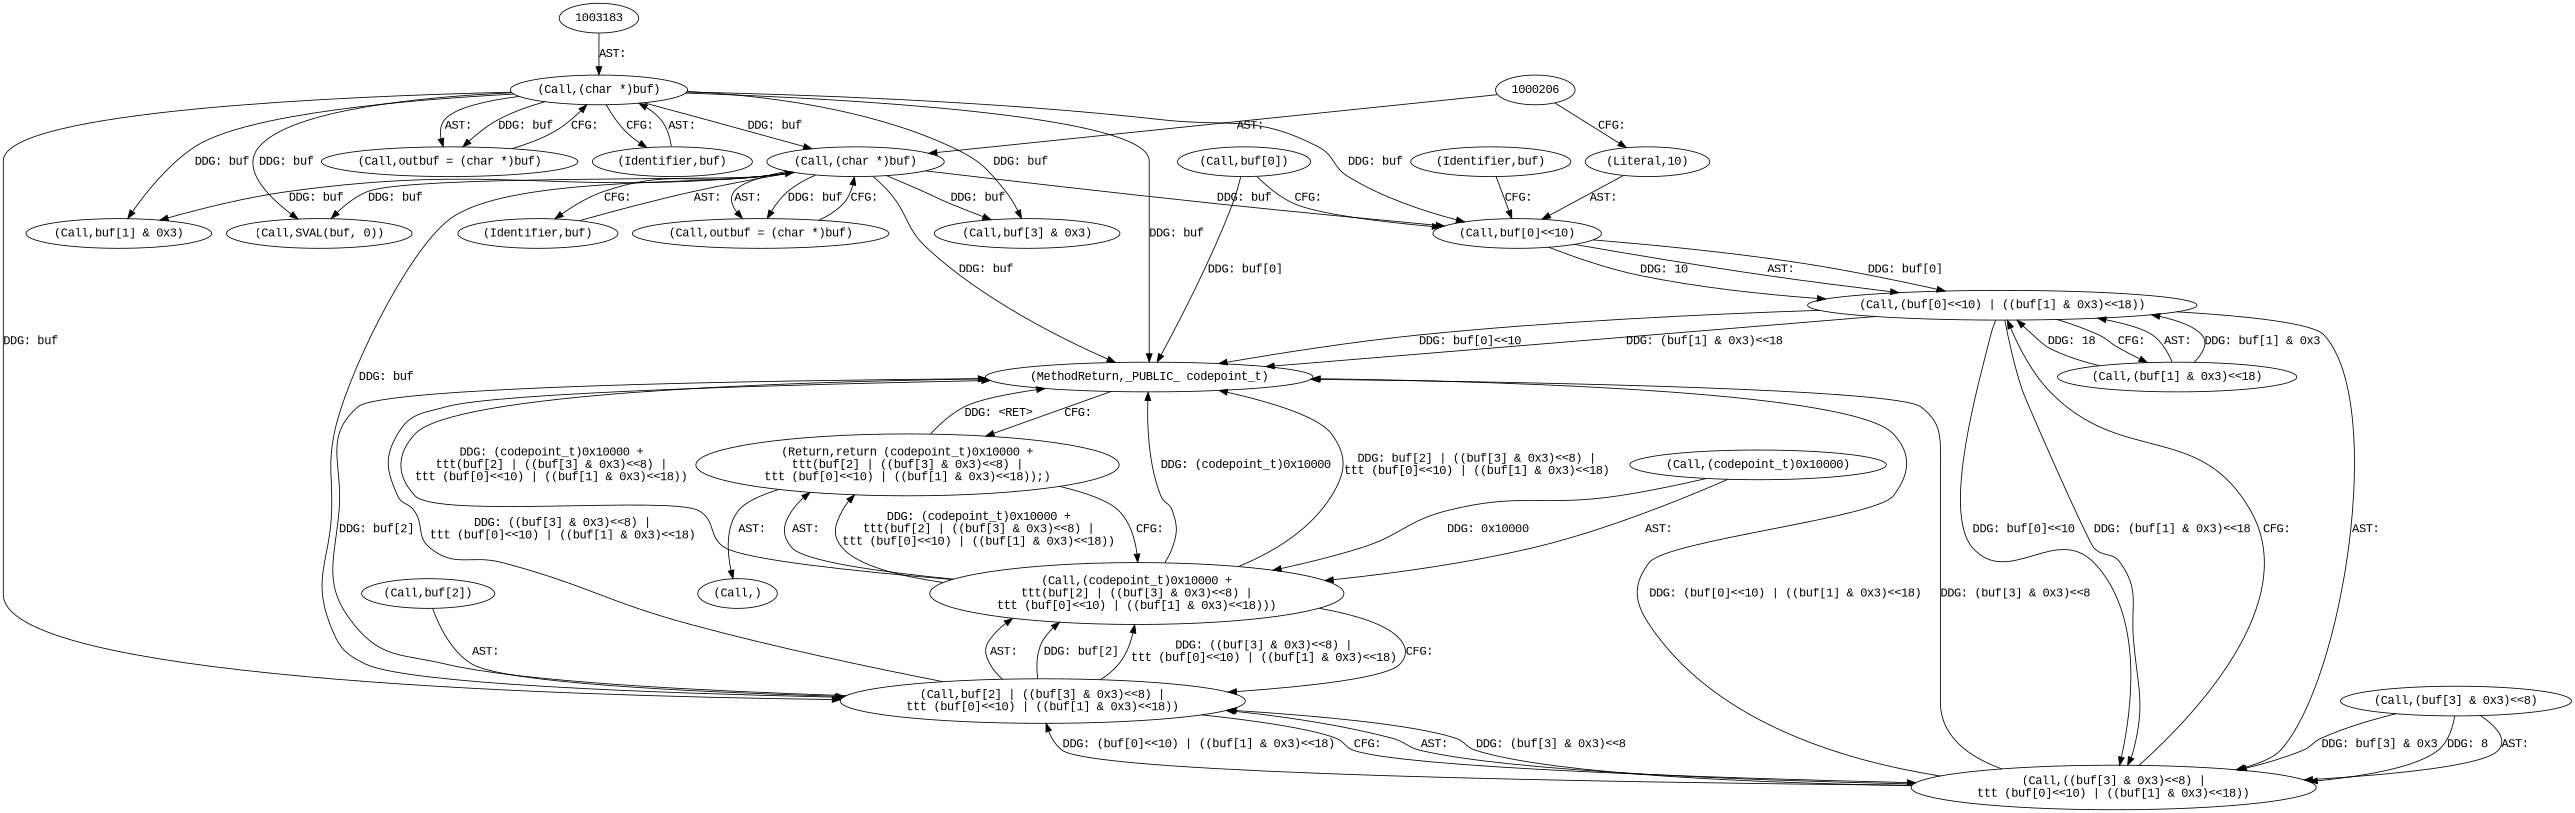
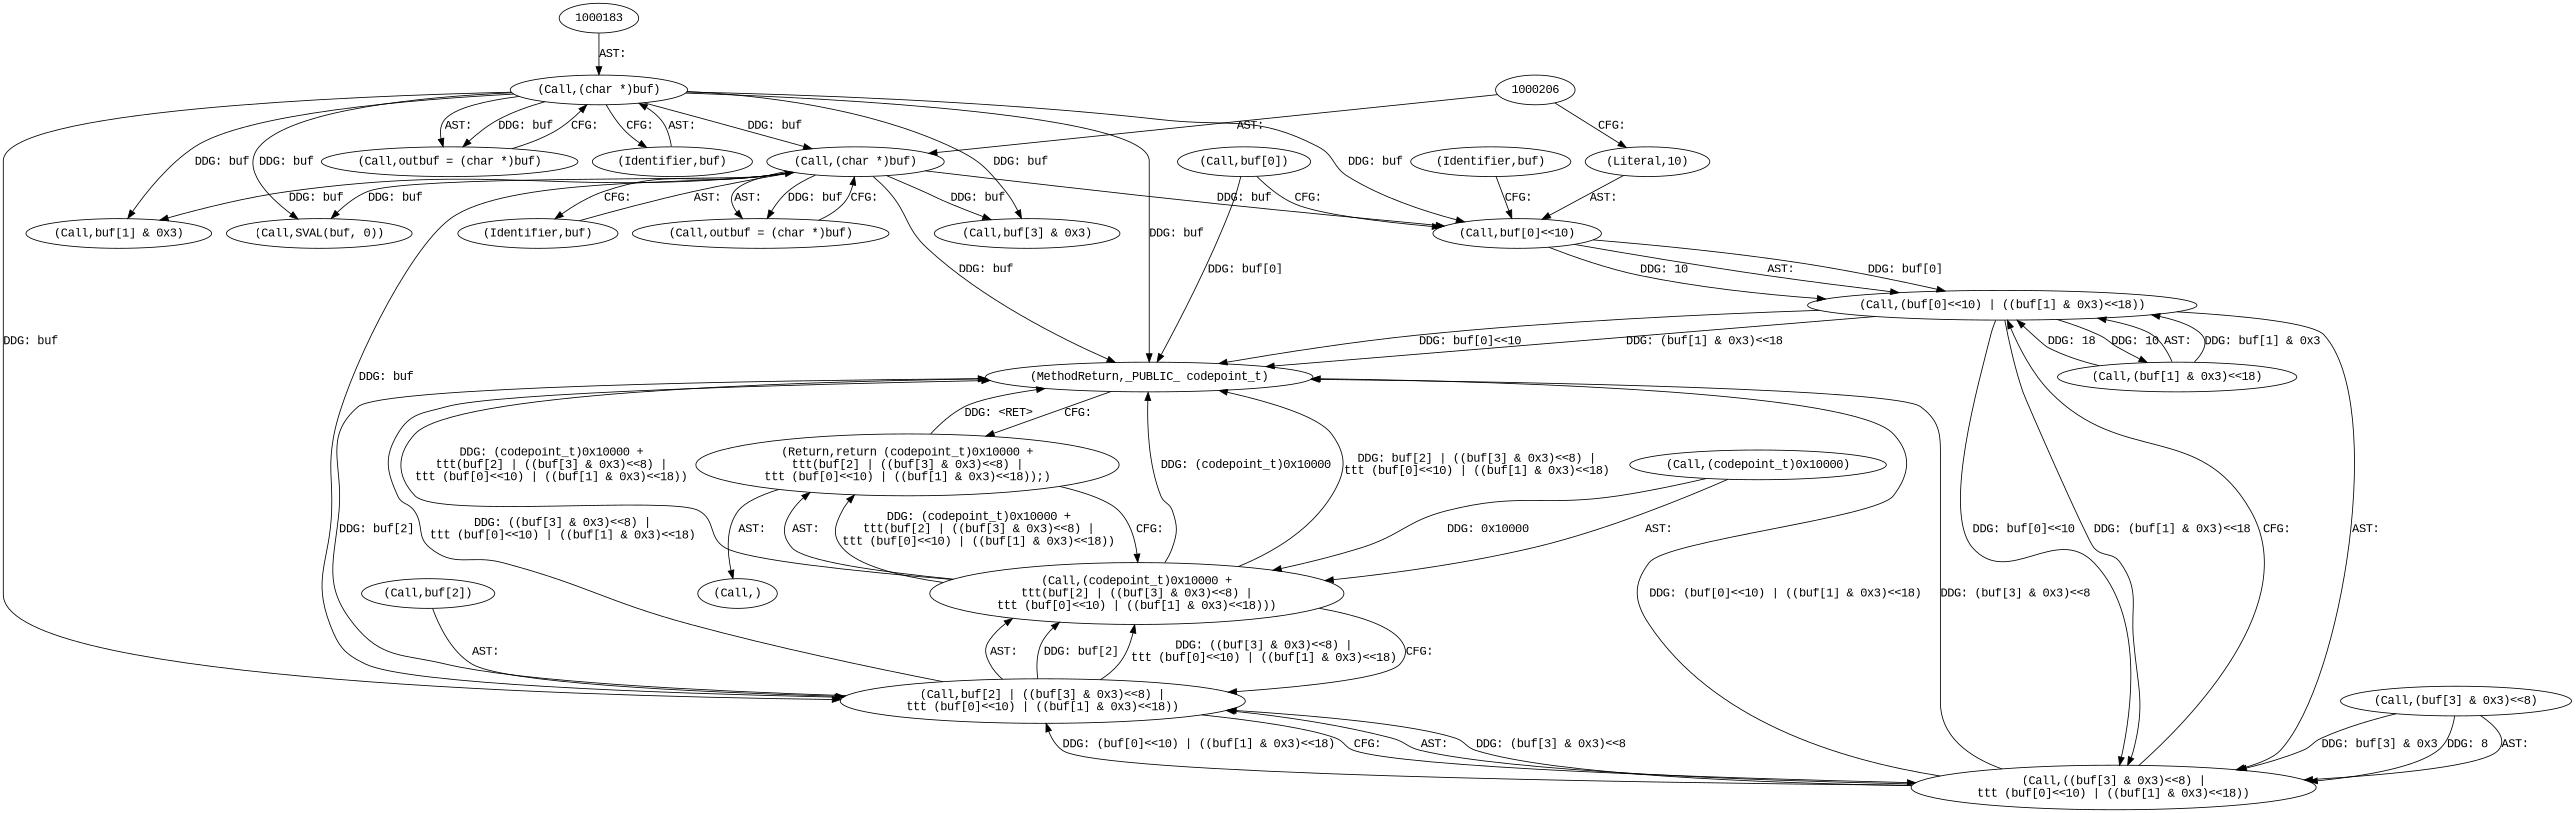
node "1003183": label "1003183" -> "1000183"
edge "(Call,(buf[0]<<10) | ((buf[1] & 0x3)<<18))" -> "(Call,(buf[1] & 0x3)<<18)": label "CFG: " -> "DDG: 10"
